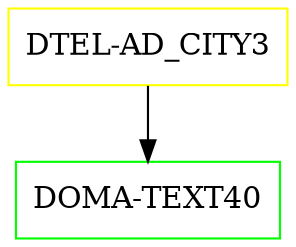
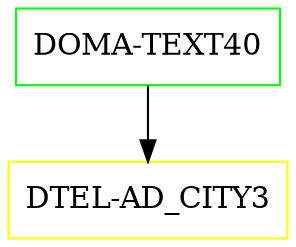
edge "DTEL-AD_CITY3" -> "DOMA-TEXT40": reversed
